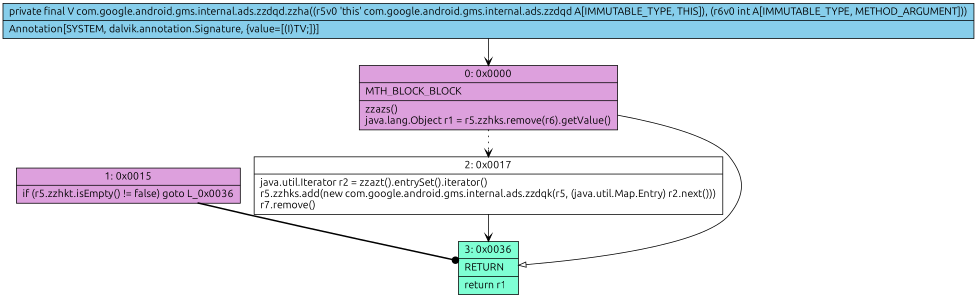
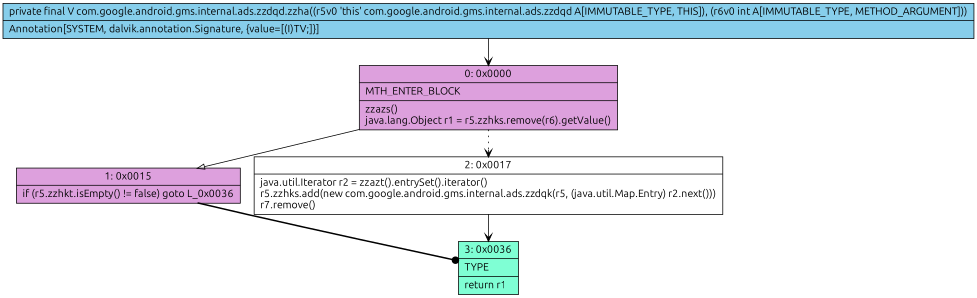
node "0: 0x0000": text "MTH_BLOCK_BLOCK" -> "MTH_ENTER_BLOCK"
edge "0: 0x0000" -> "3: 0x0036": now "0: 0x0000" -> "1: 0x0015"
node "3: 0x0036": text "RETURN" -> "TYPE"
